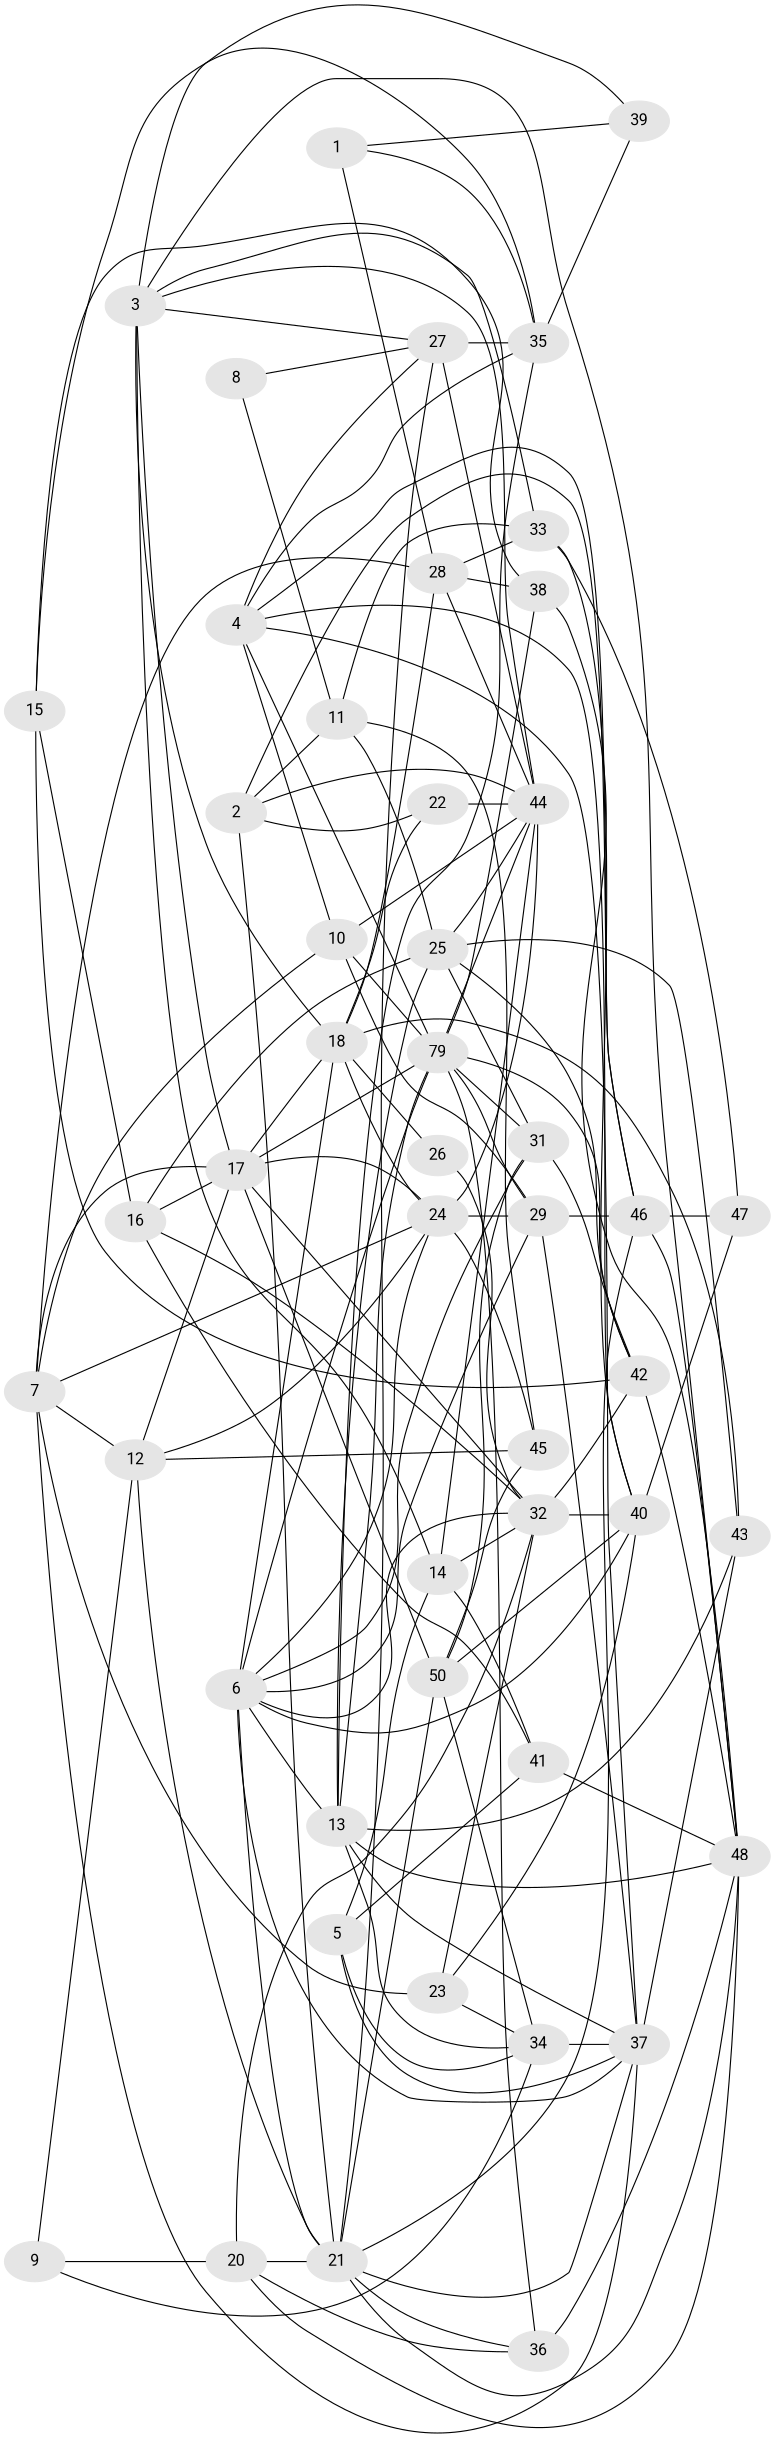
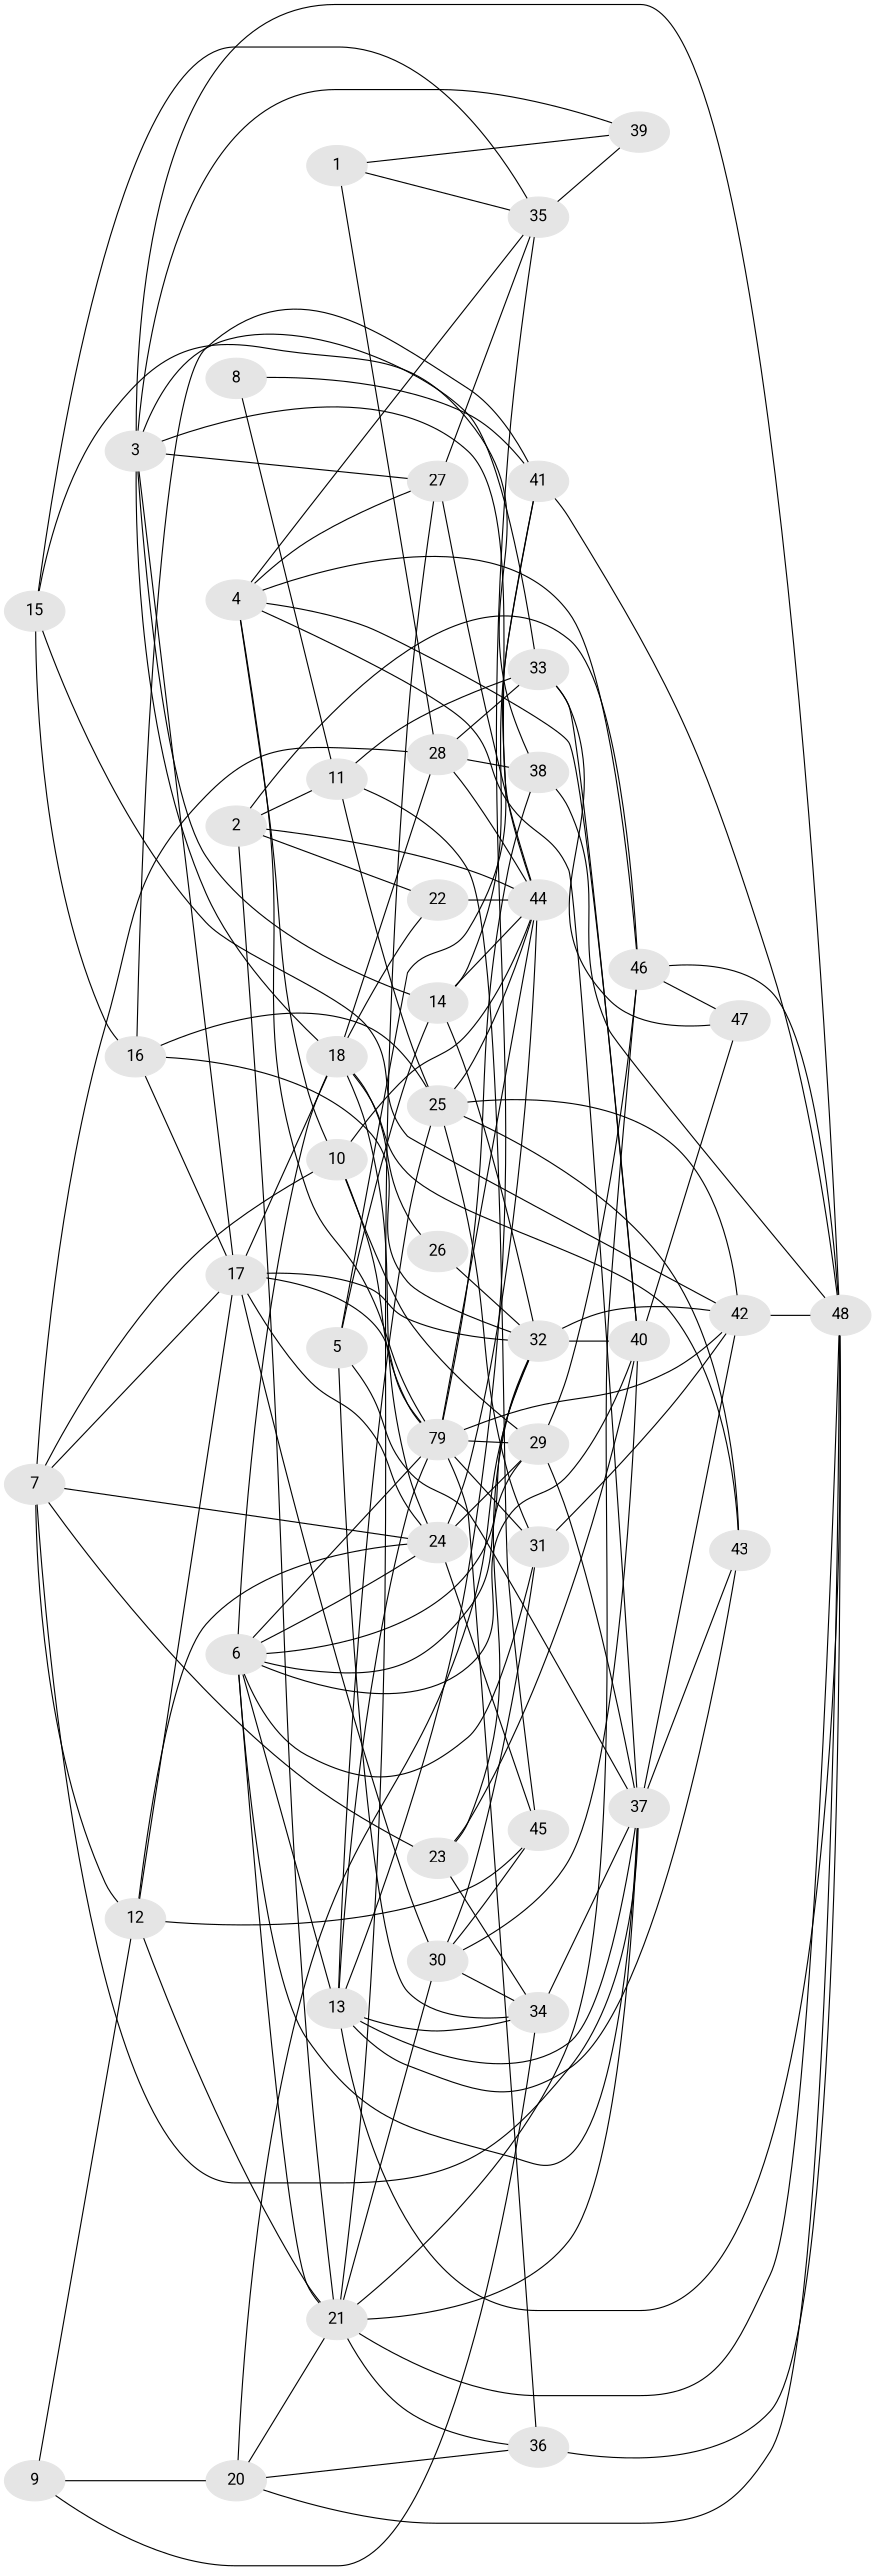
edge "27" -- "8": now "41" -- "8"
edge "42" -- "37": added
node "50": label "50" -> "30"
